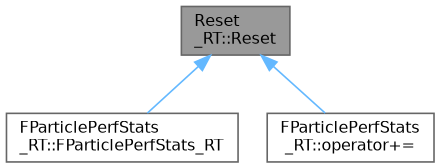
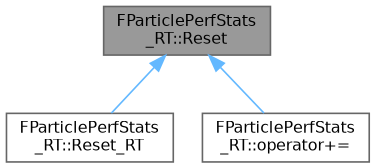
node "Reset _RT::Reset": label "Reset _RT::Reset" -> "FParticlePerfStats _RT::Reset"
node "FParticlePerfStats _RT::FParticlePerfStats_RT": label "FParticlePerfStats _RT::FParticlePerfStats_RT" -> "FParticlePerfStats _RT::Reset_RT"
